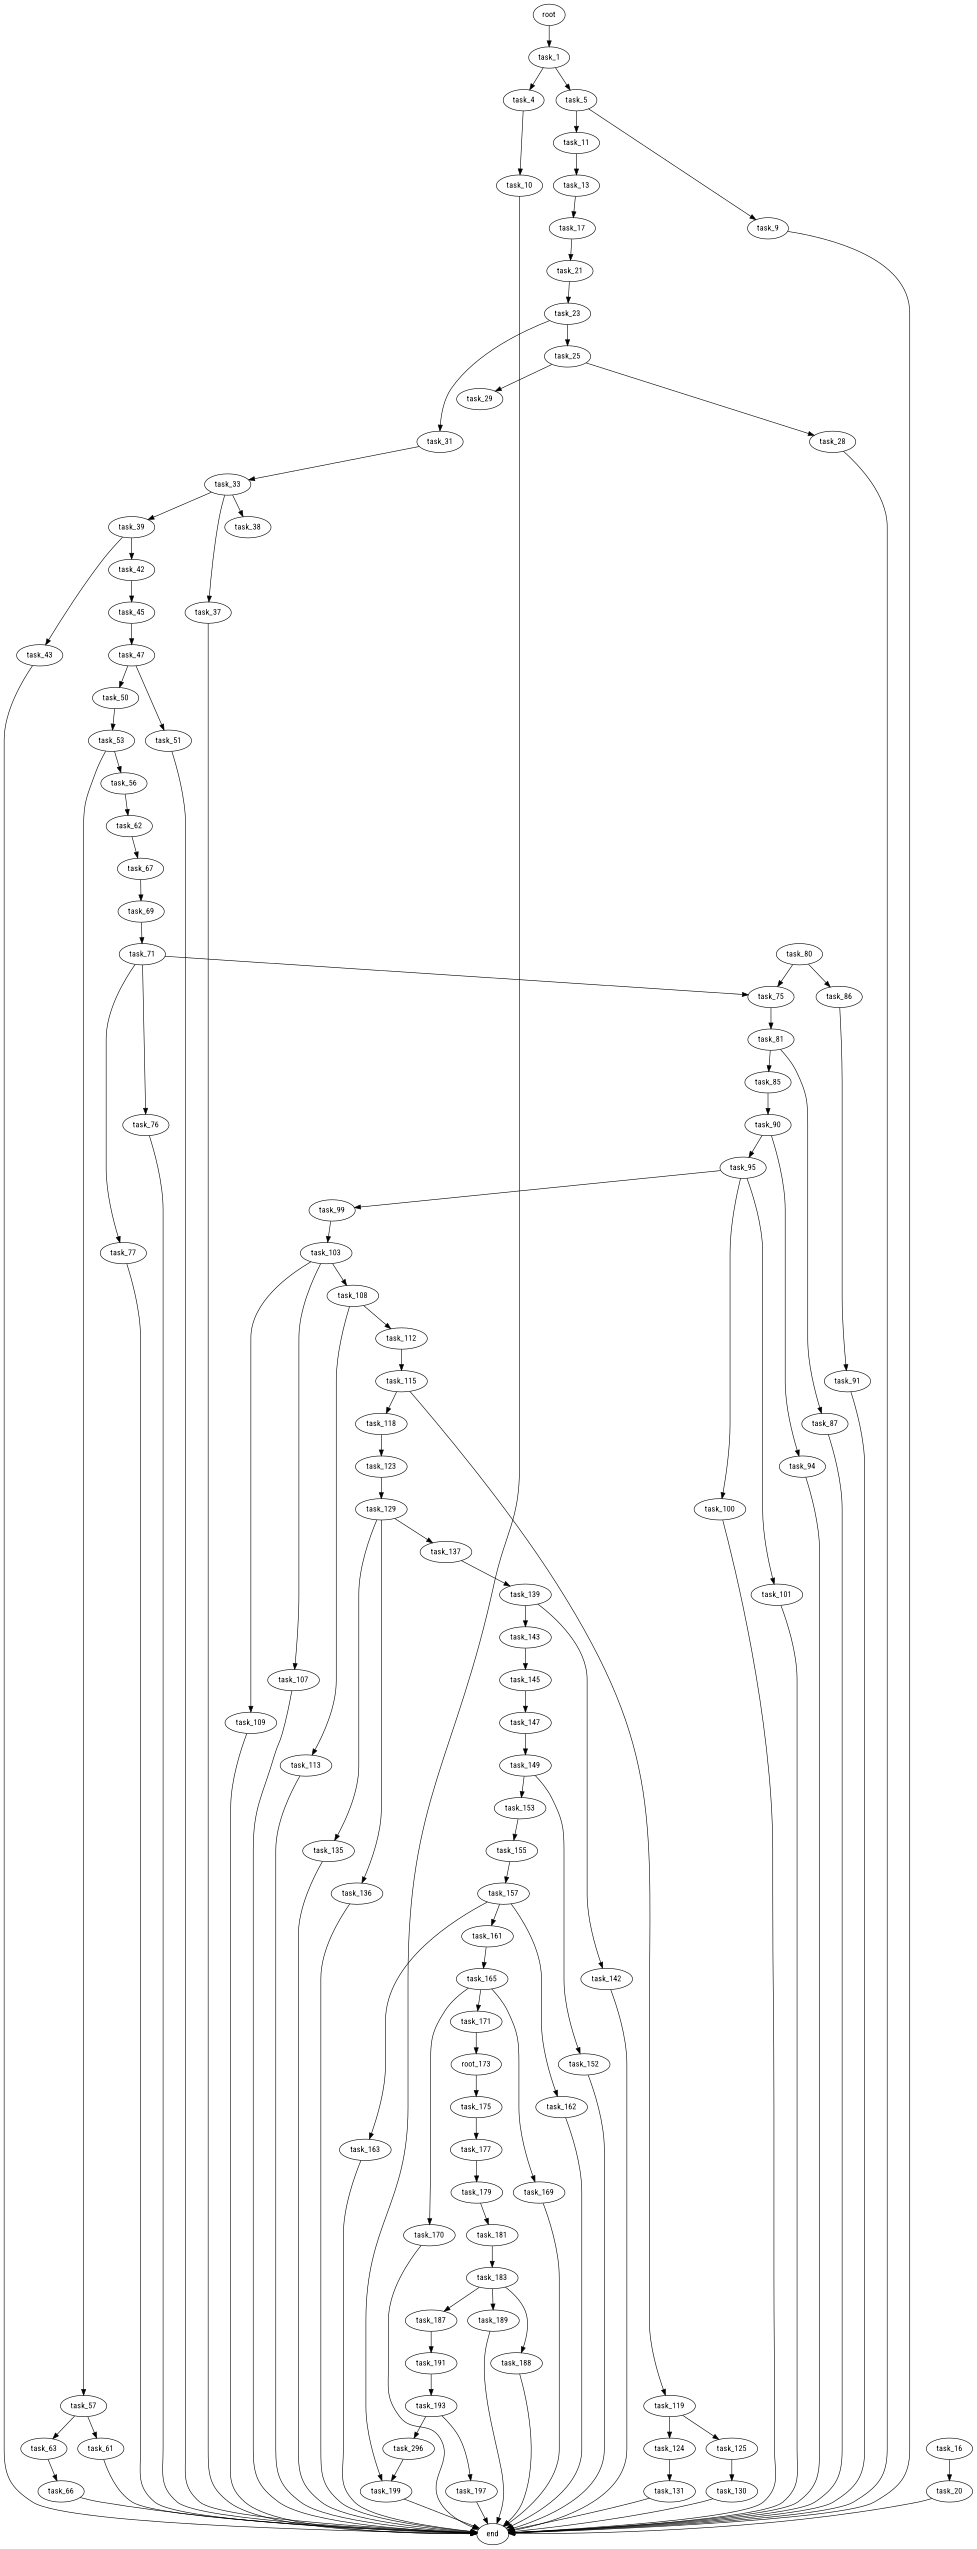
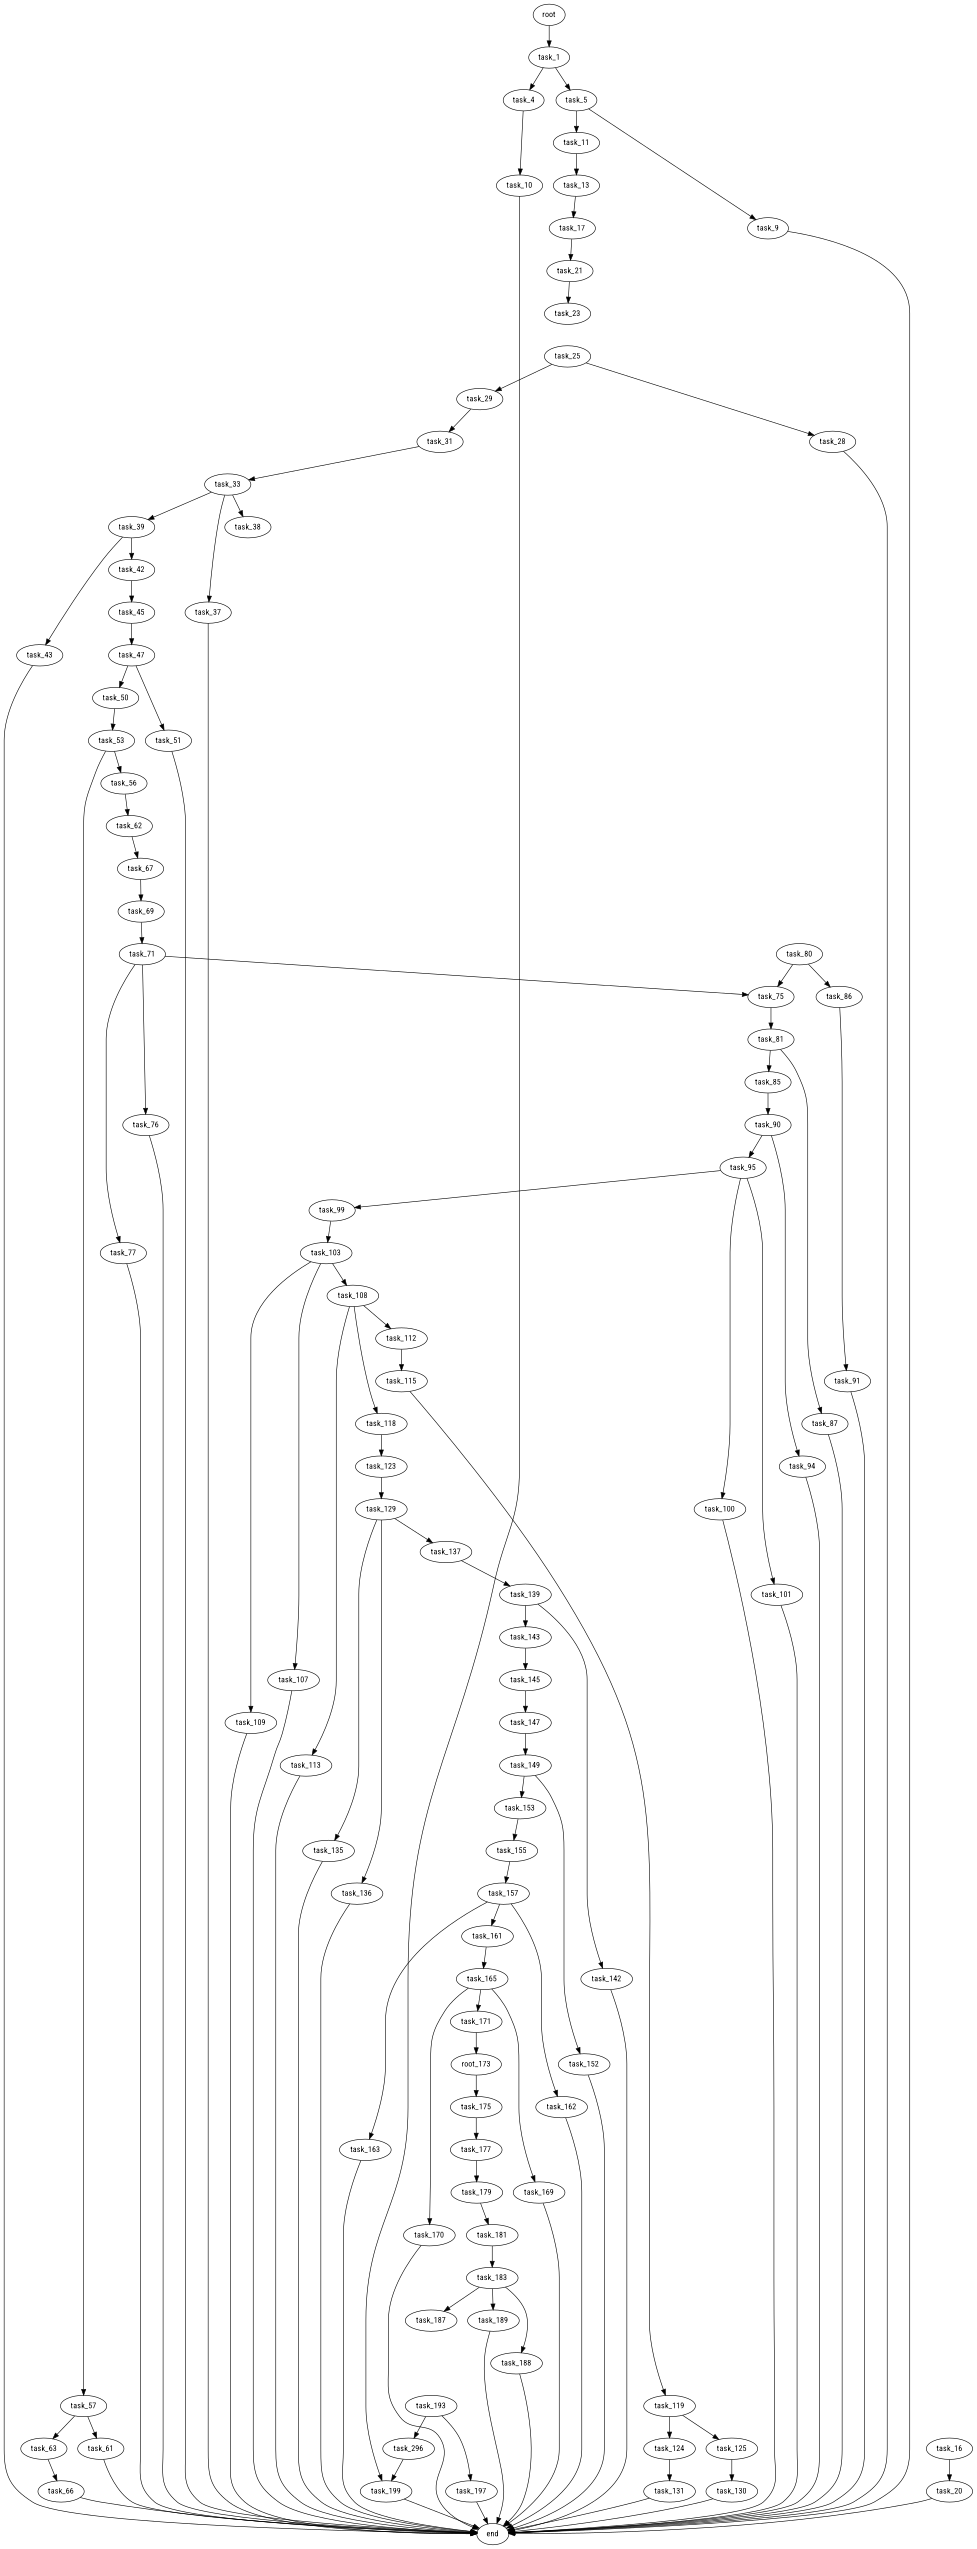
edge "task_23" -> "task_25": removed
edge "task_23" -> "task_31": now "task_29" -> "task_31"
edge "task_115" -> "task_118": now "task_108" -> "task_118"
node "task_191": removed
